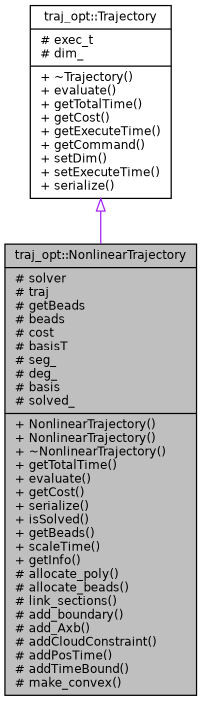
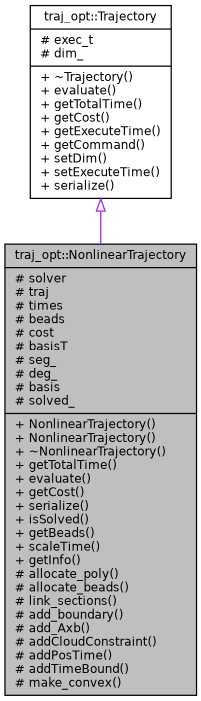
node "traj_opt::NonlinearTrajectory": text "# getBeads" -> "# times"
